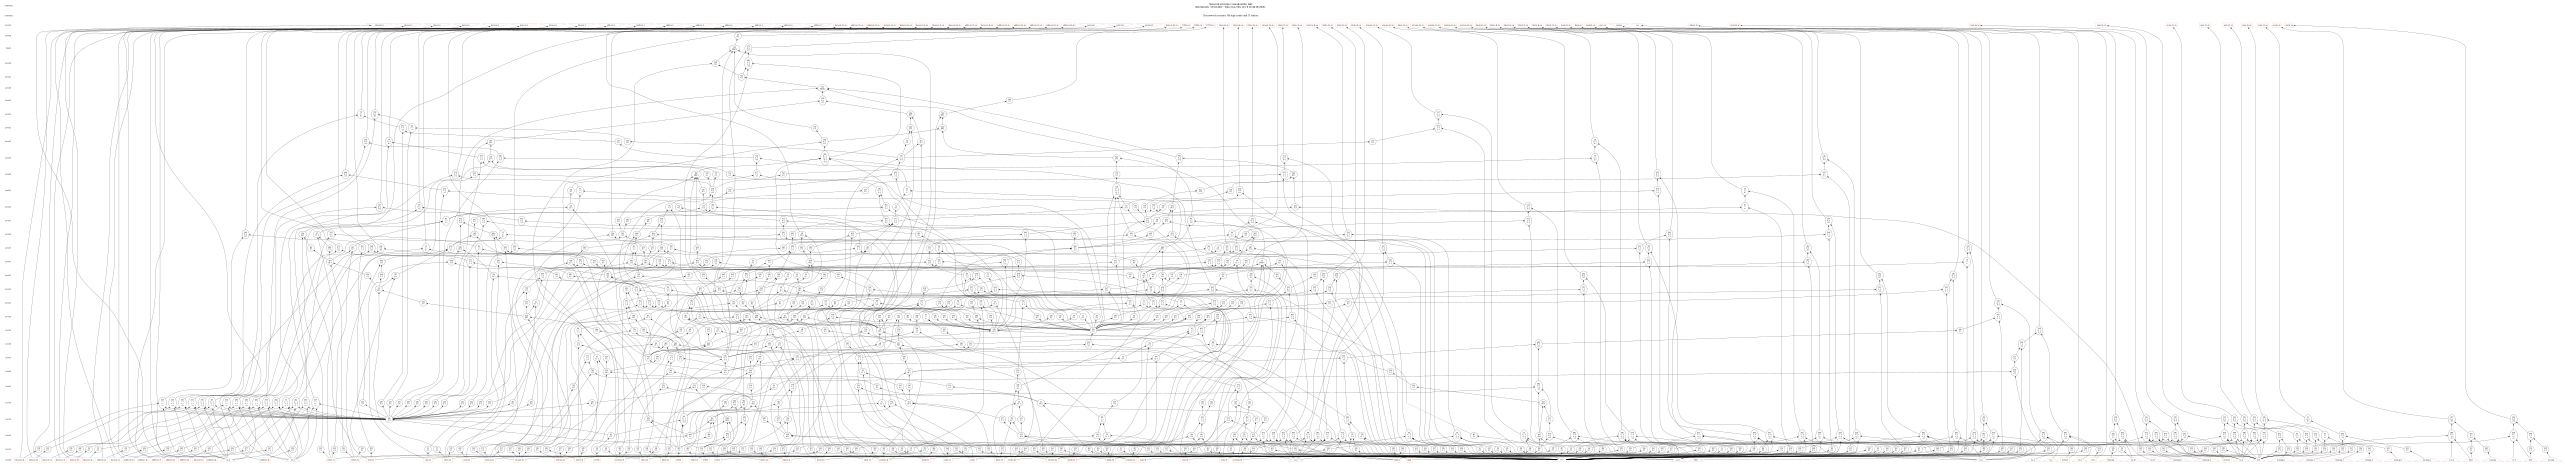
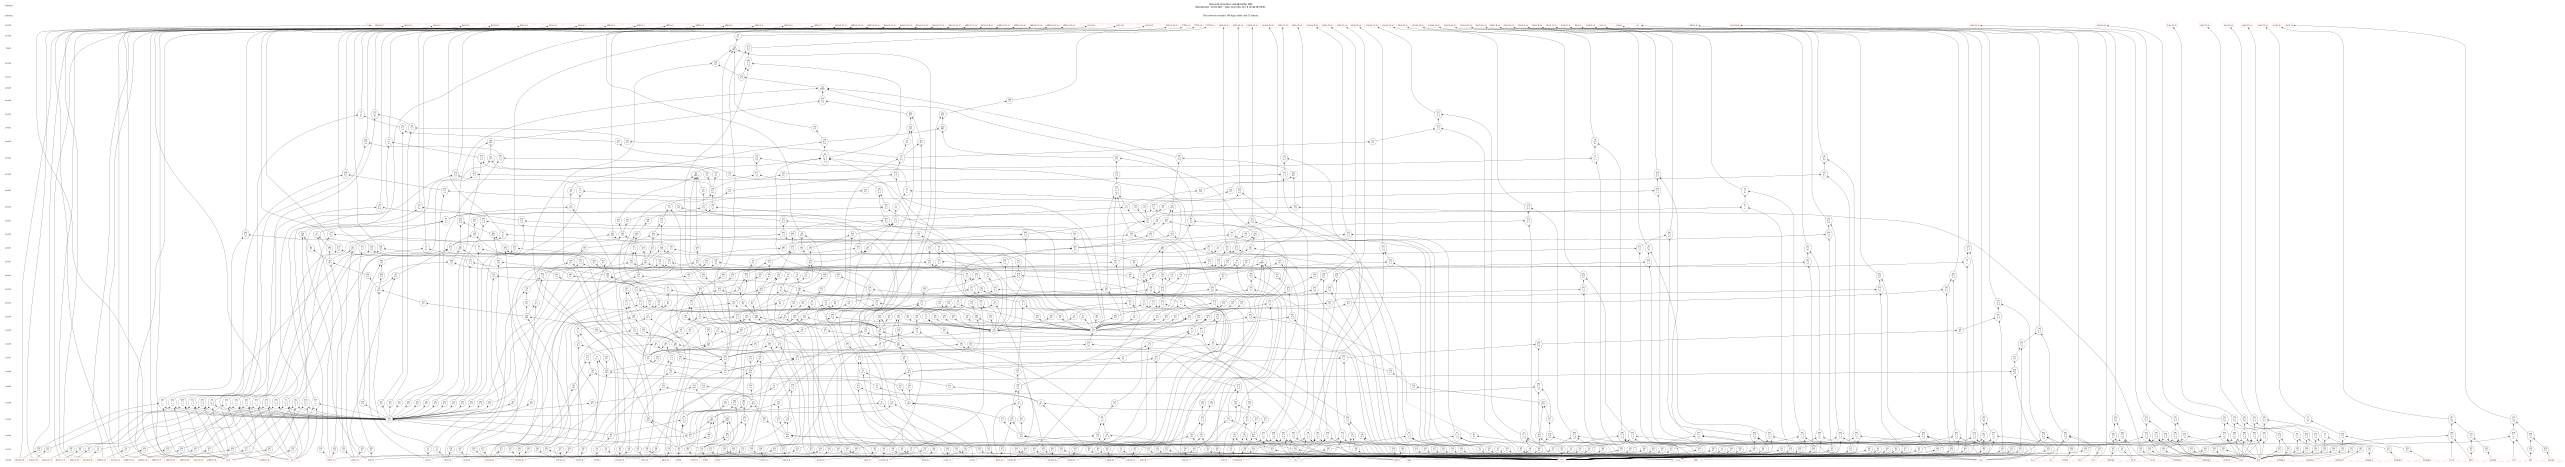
node "494 0 1": added
